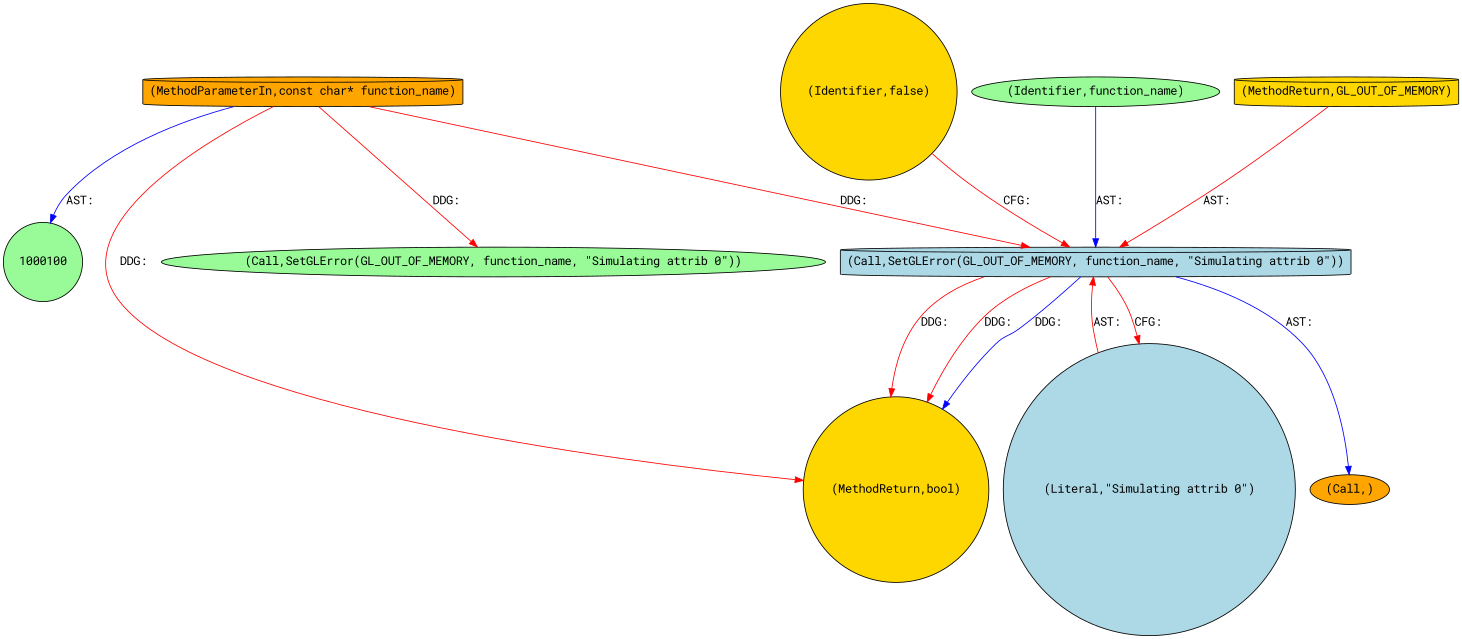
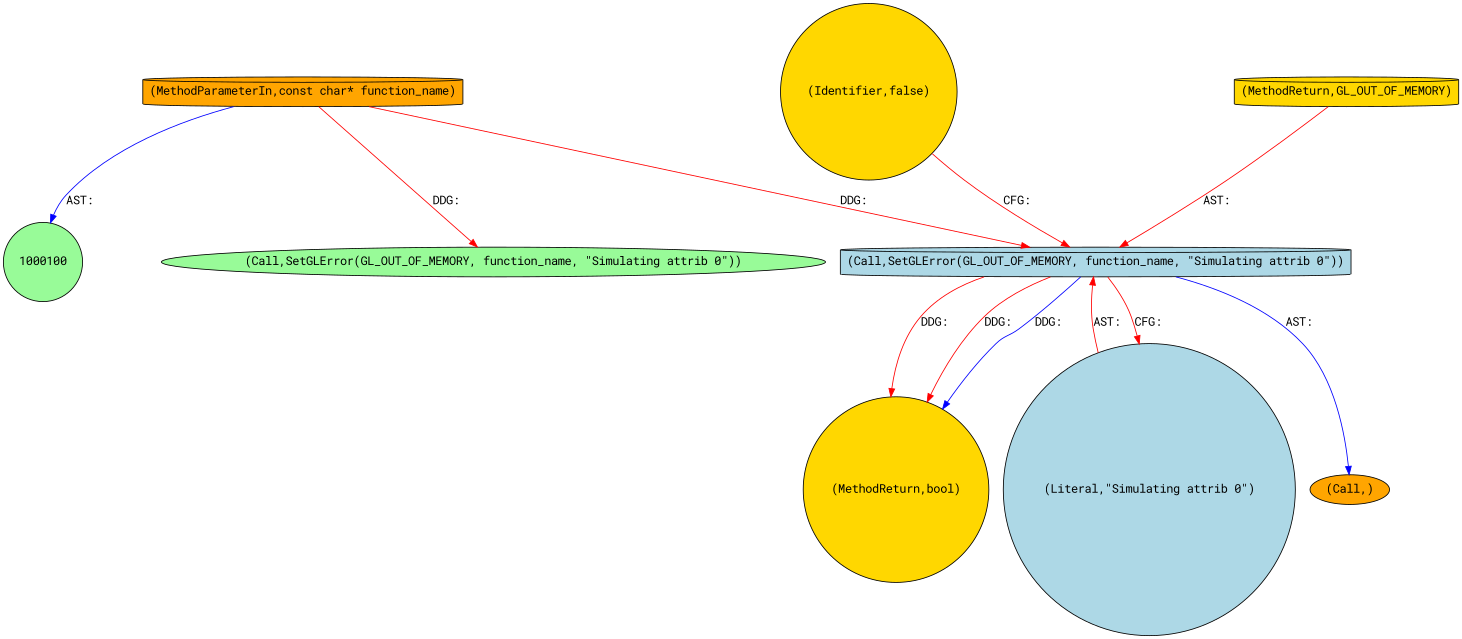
node "(Identifier,function_name)": removed
edge "(MethodParameterIn,const char* function_name)" -> "(MethodReturn,bool)": removed, label "DDG:"
